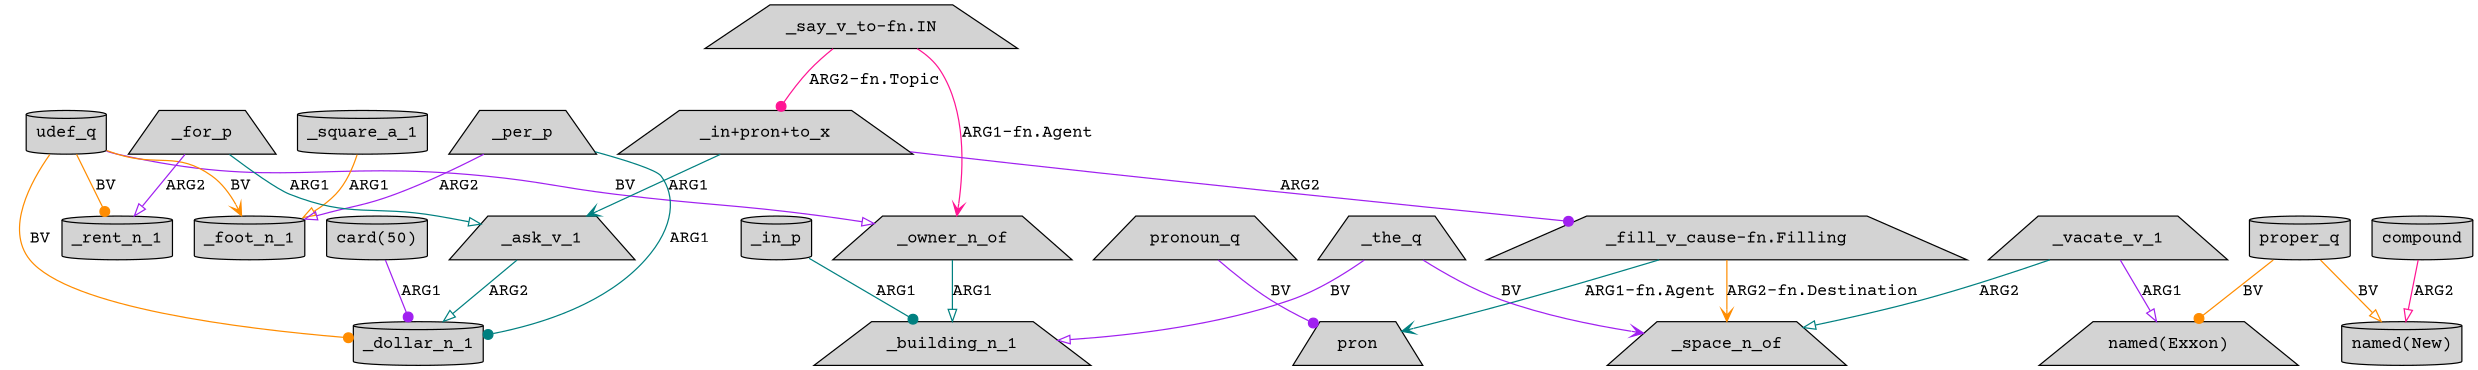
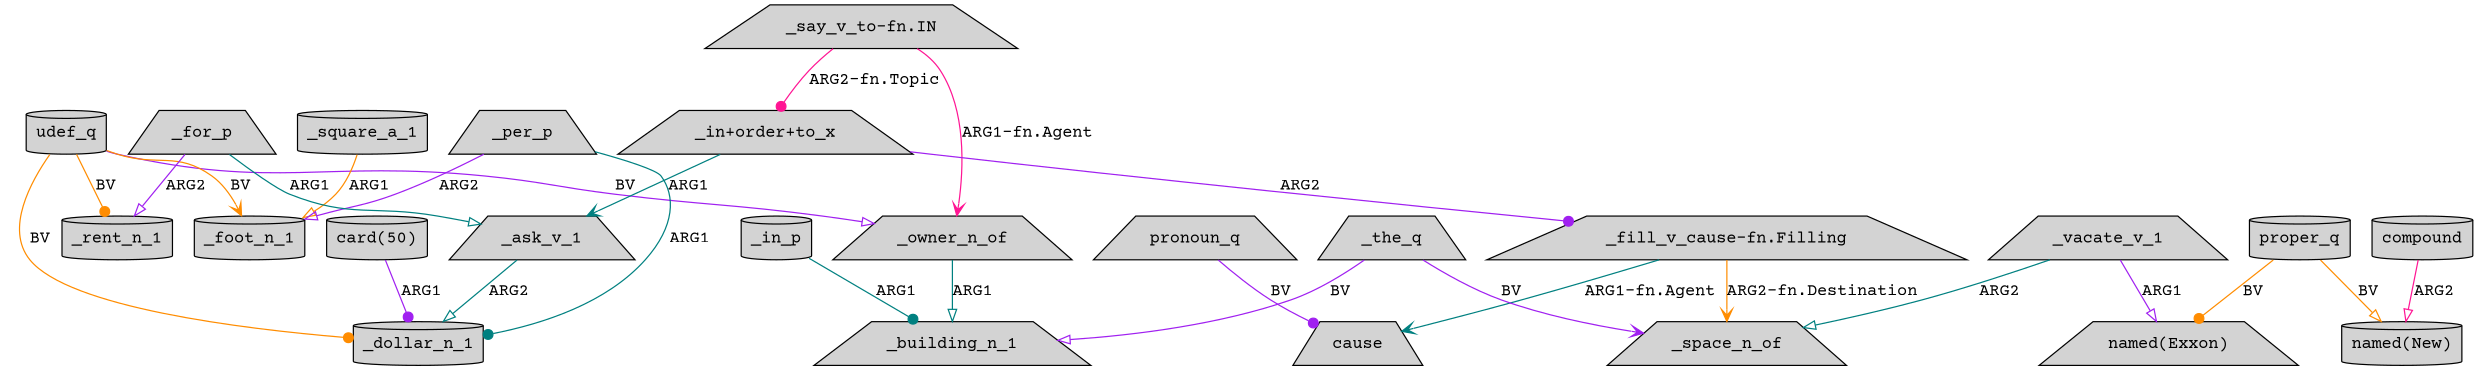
node "_in+pron+to_x": label "_in+pron+to_x" -> "_in+order+to_x"
node "pron": label "pron" -> "cause"
